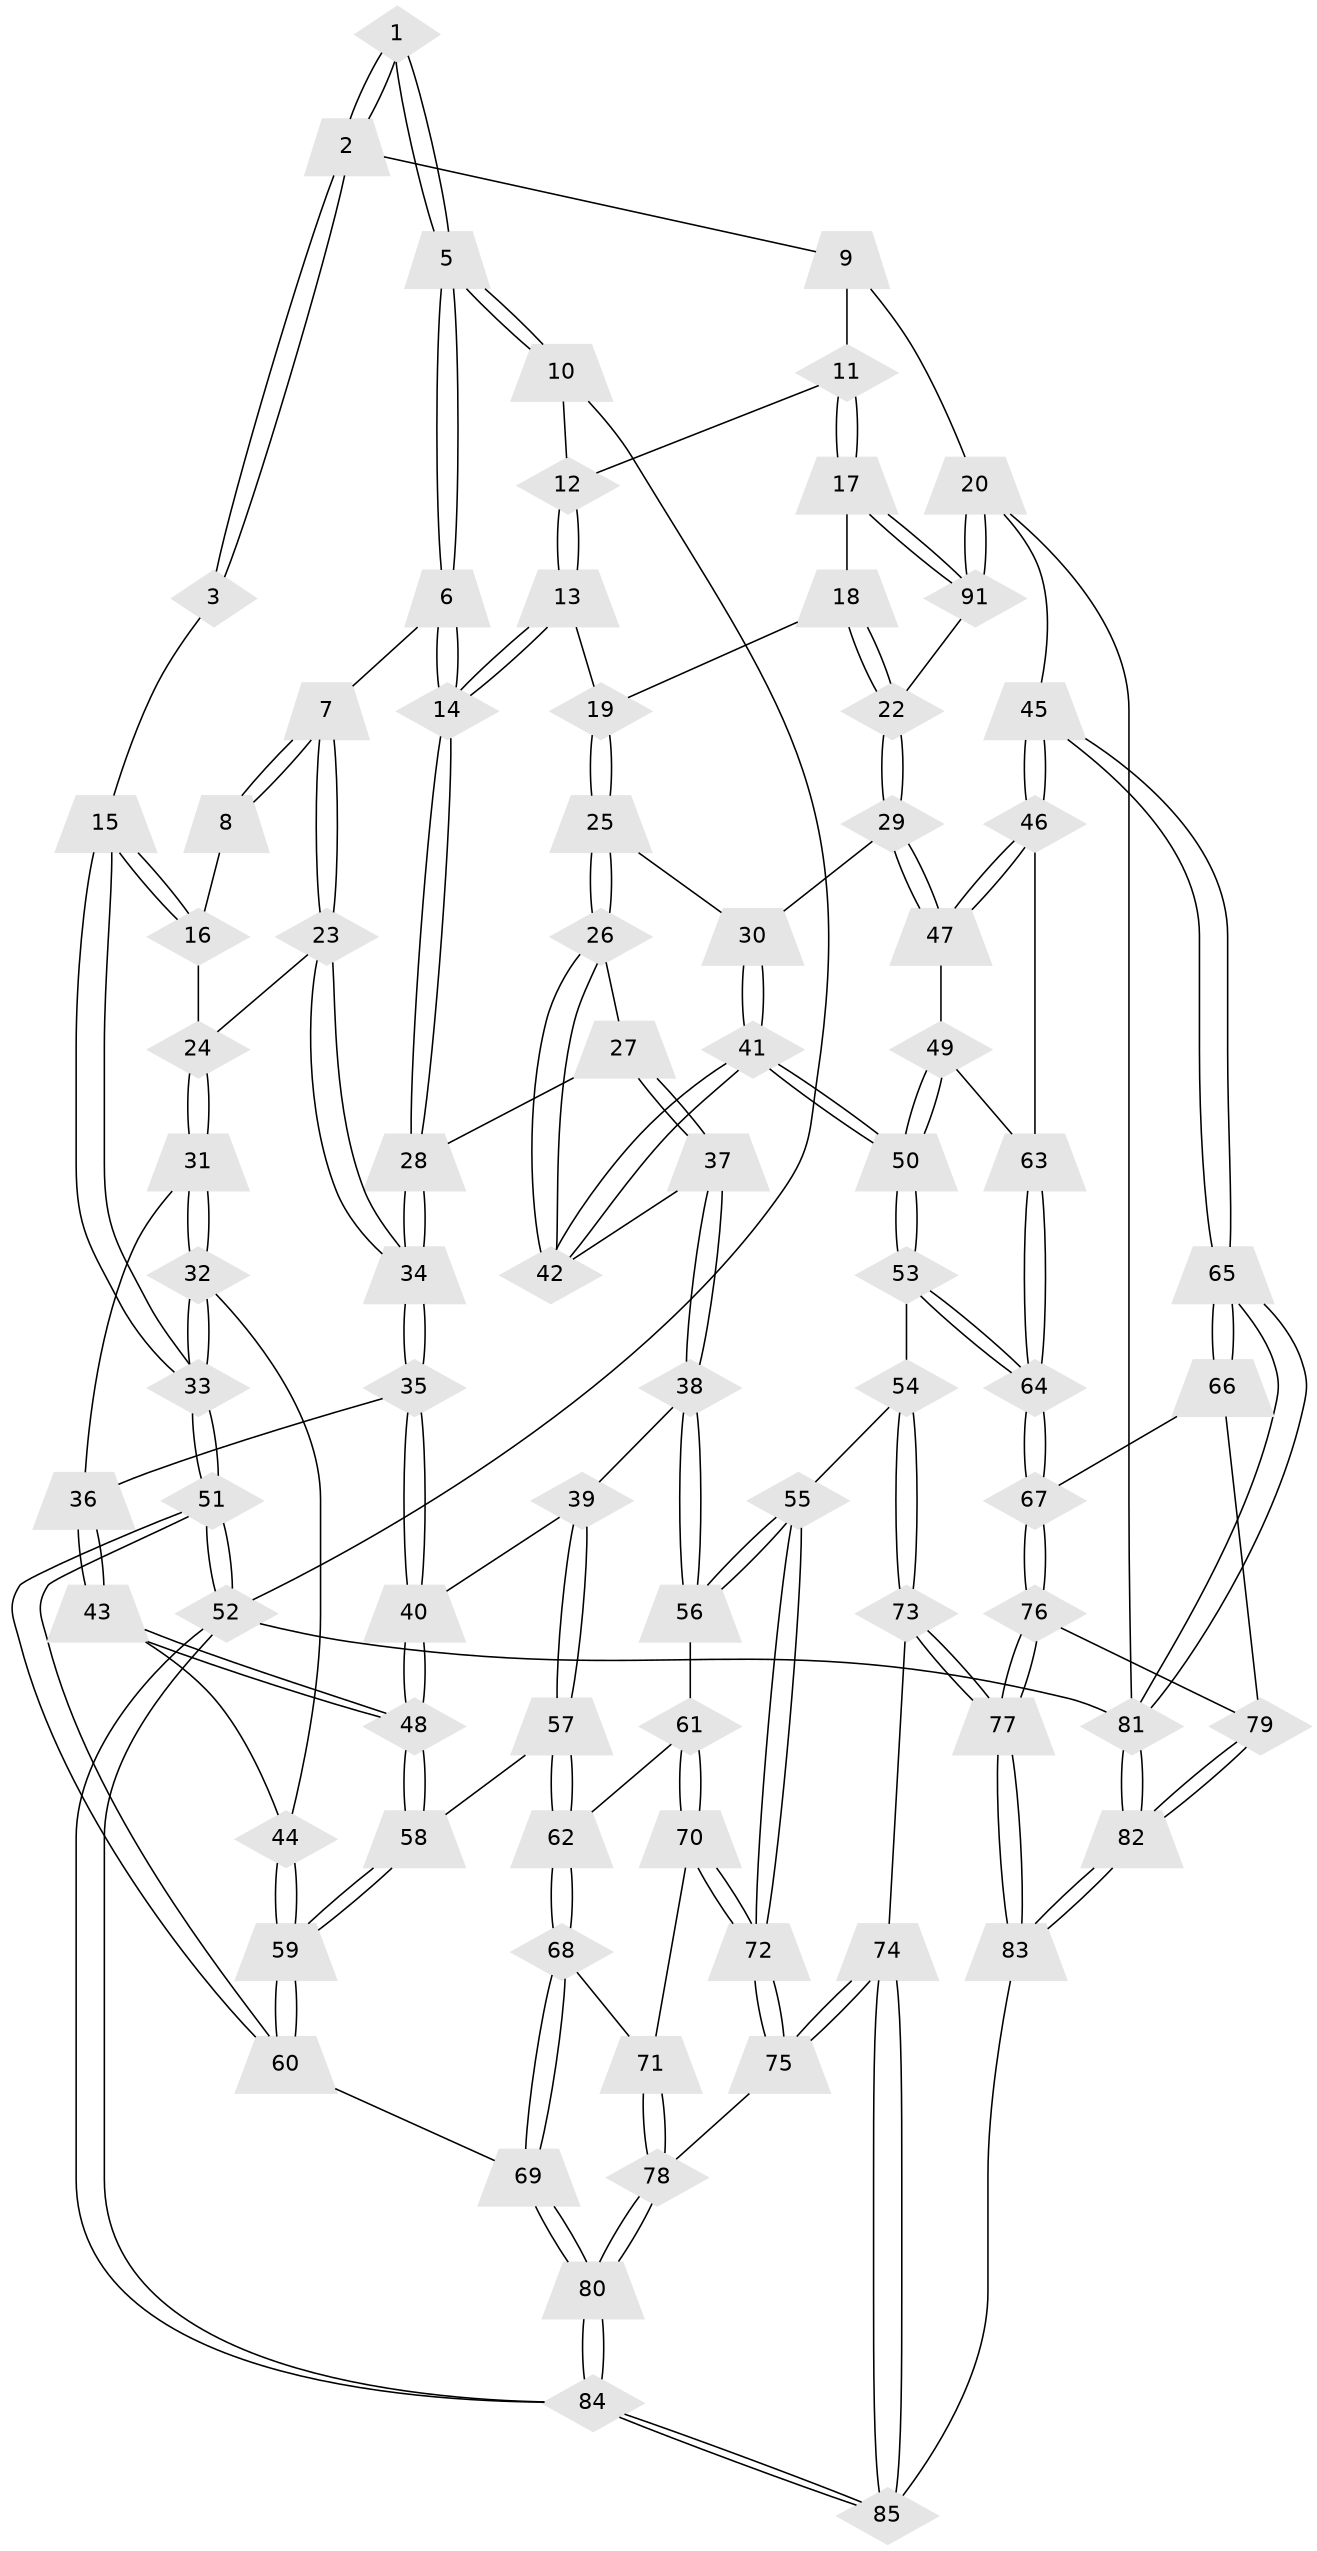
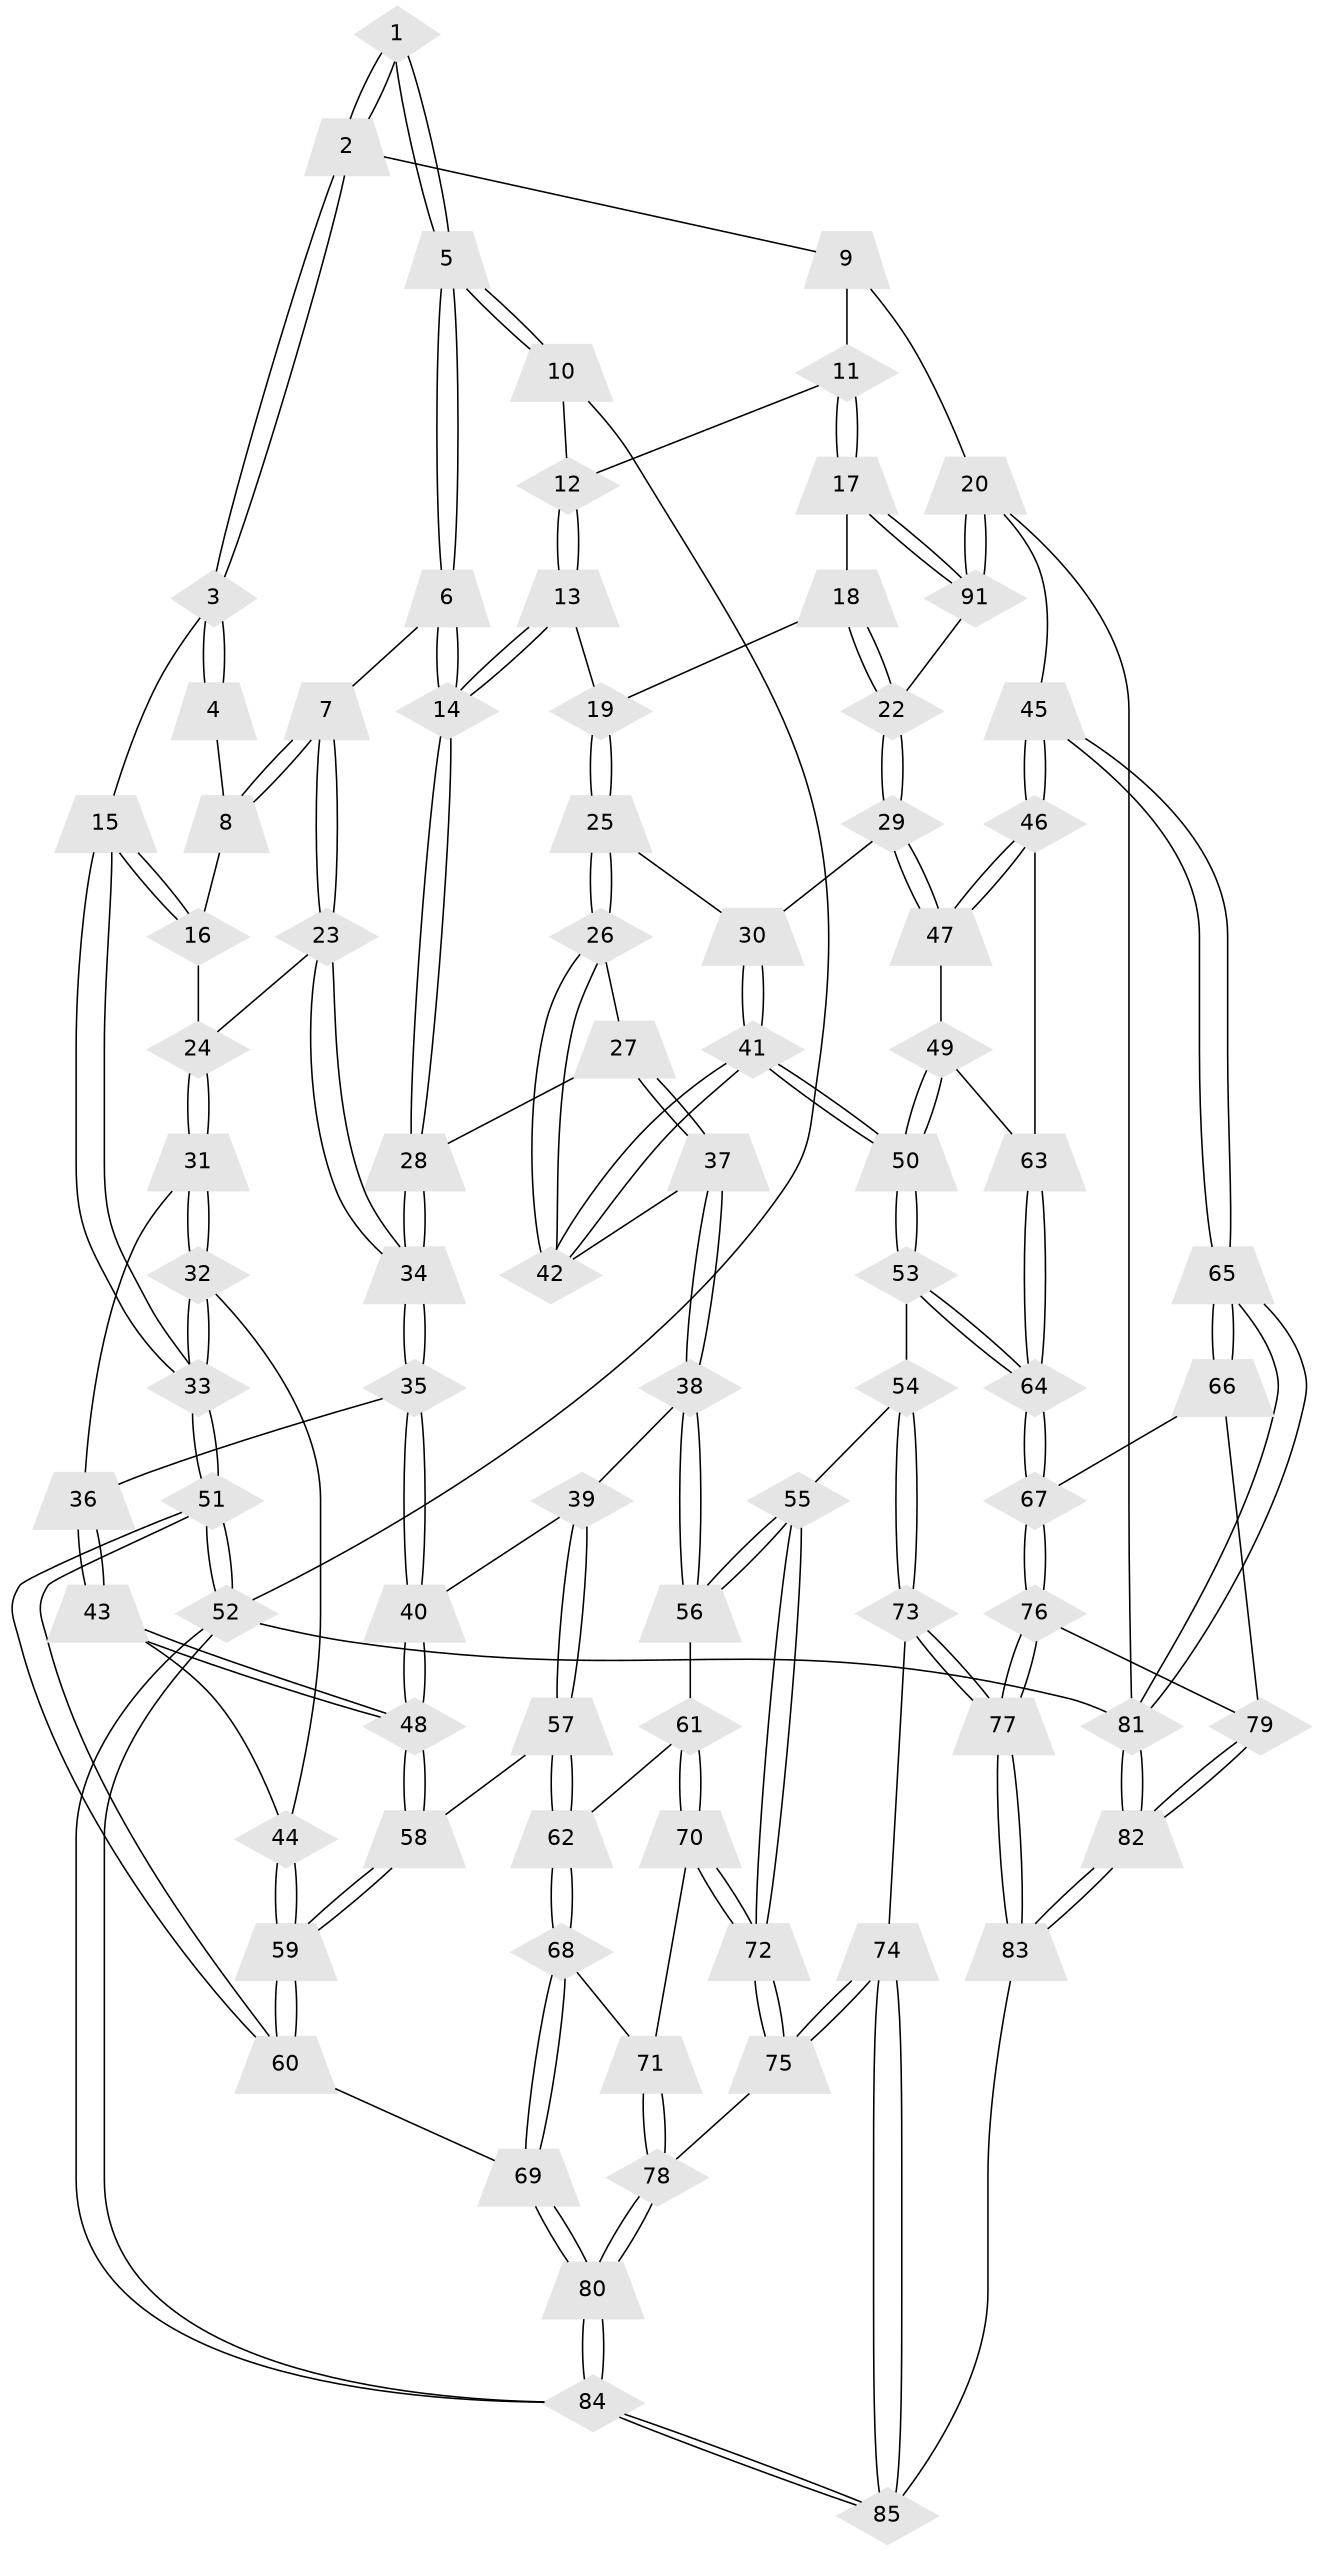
node "4": added
